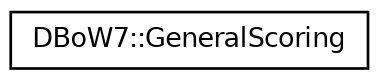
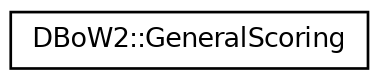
node "DBoW7::GeneralScoring": label "DBoW7::GeneralScoring" -> "DBoW2::GeneralScoring"
